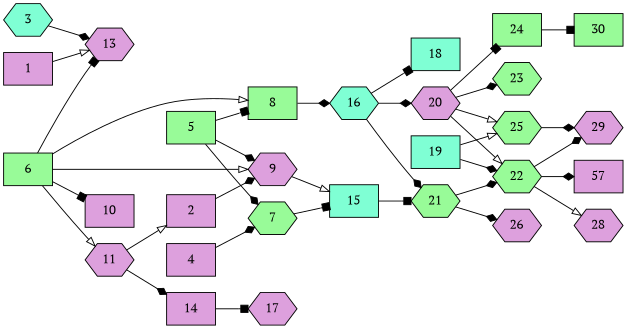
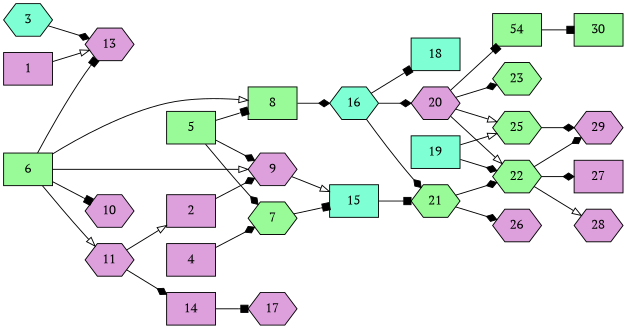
node "24": label "24" -> "54"
node "57": label "57" -> "27"
node "10": shape box -> hexagon
